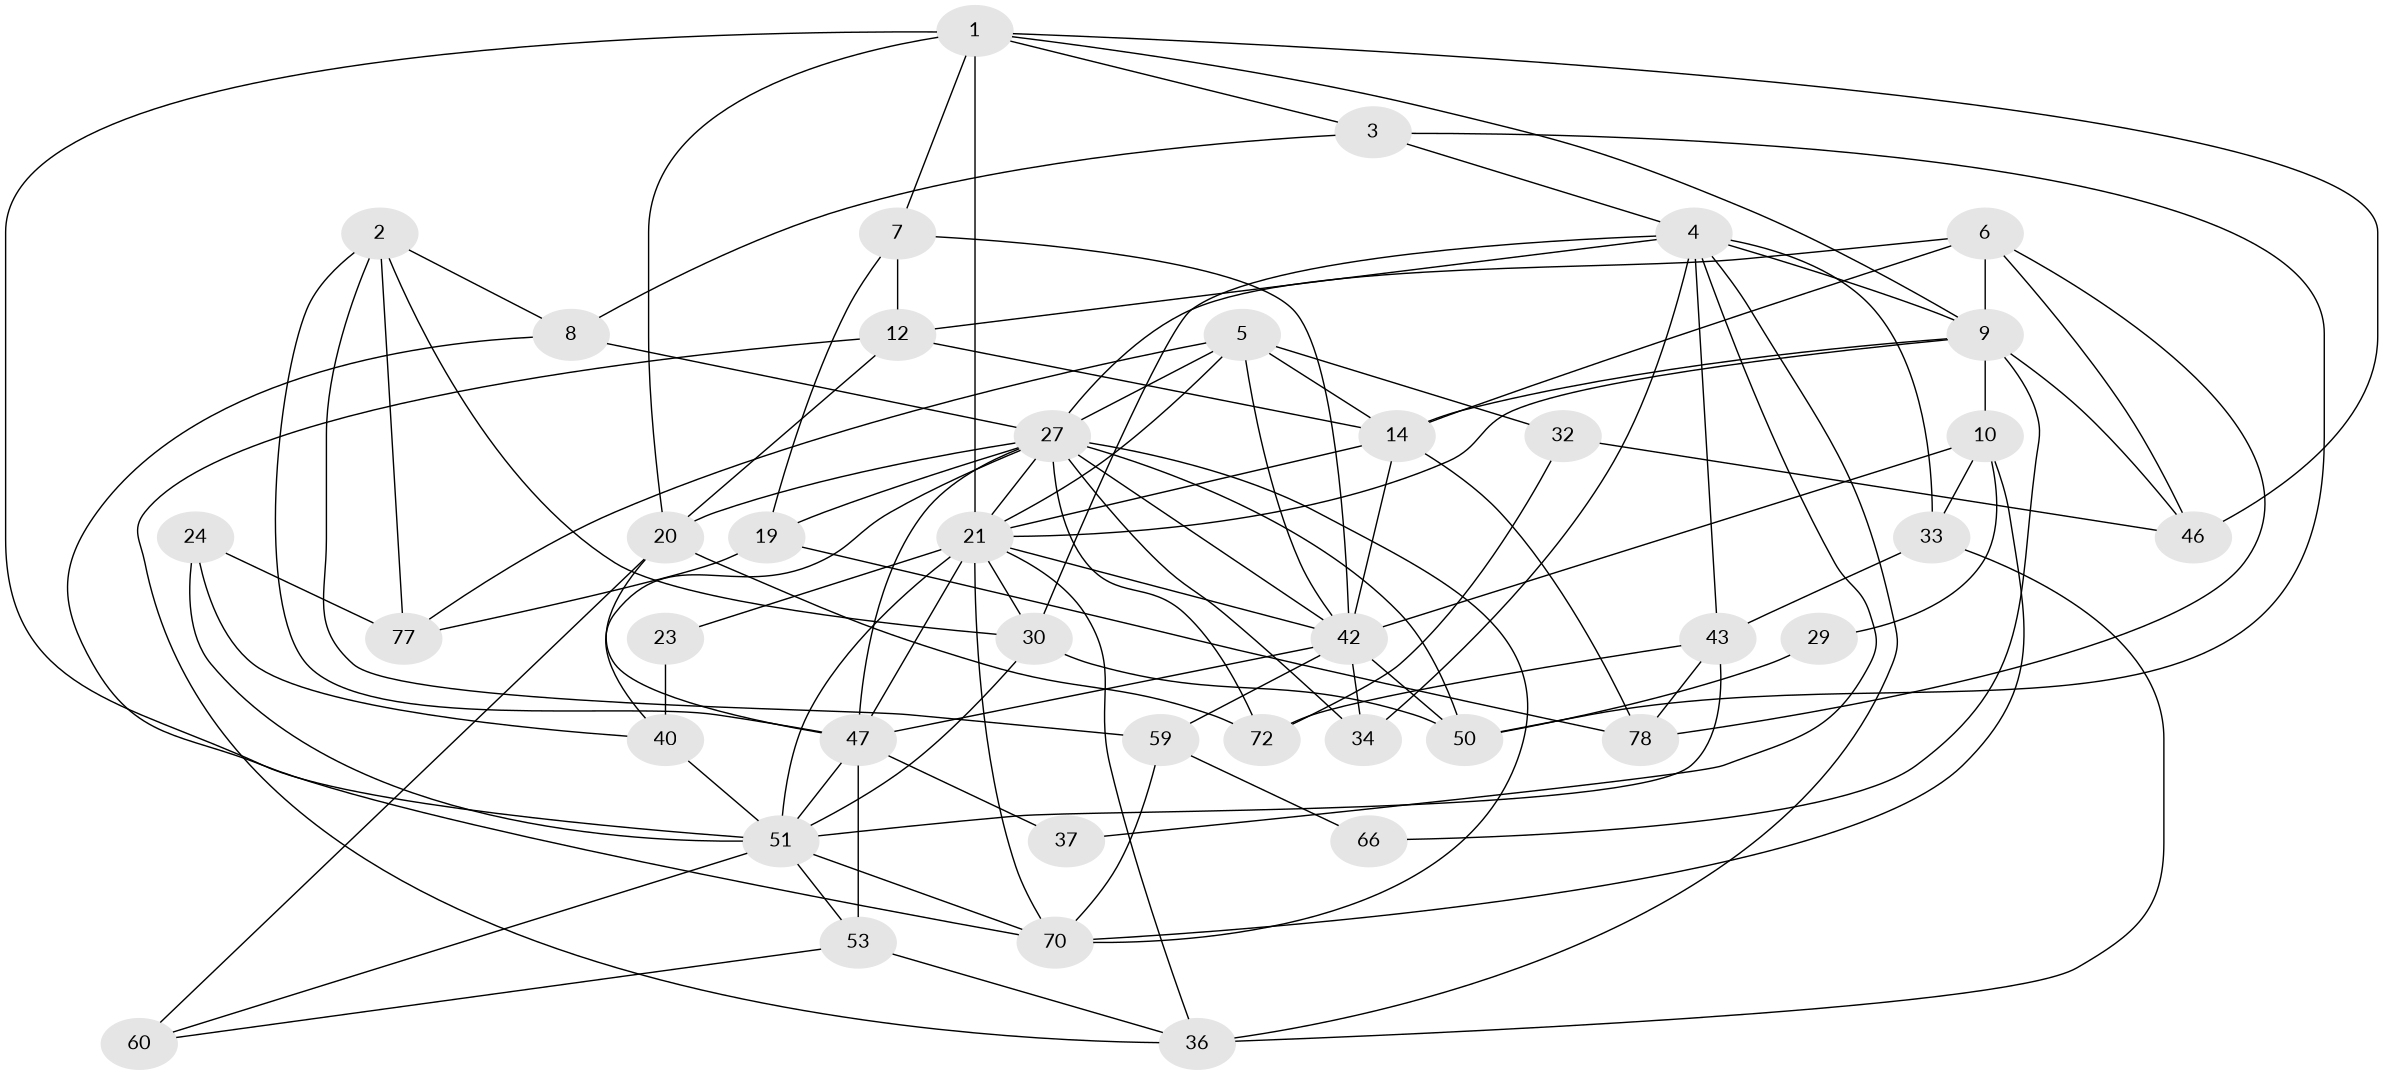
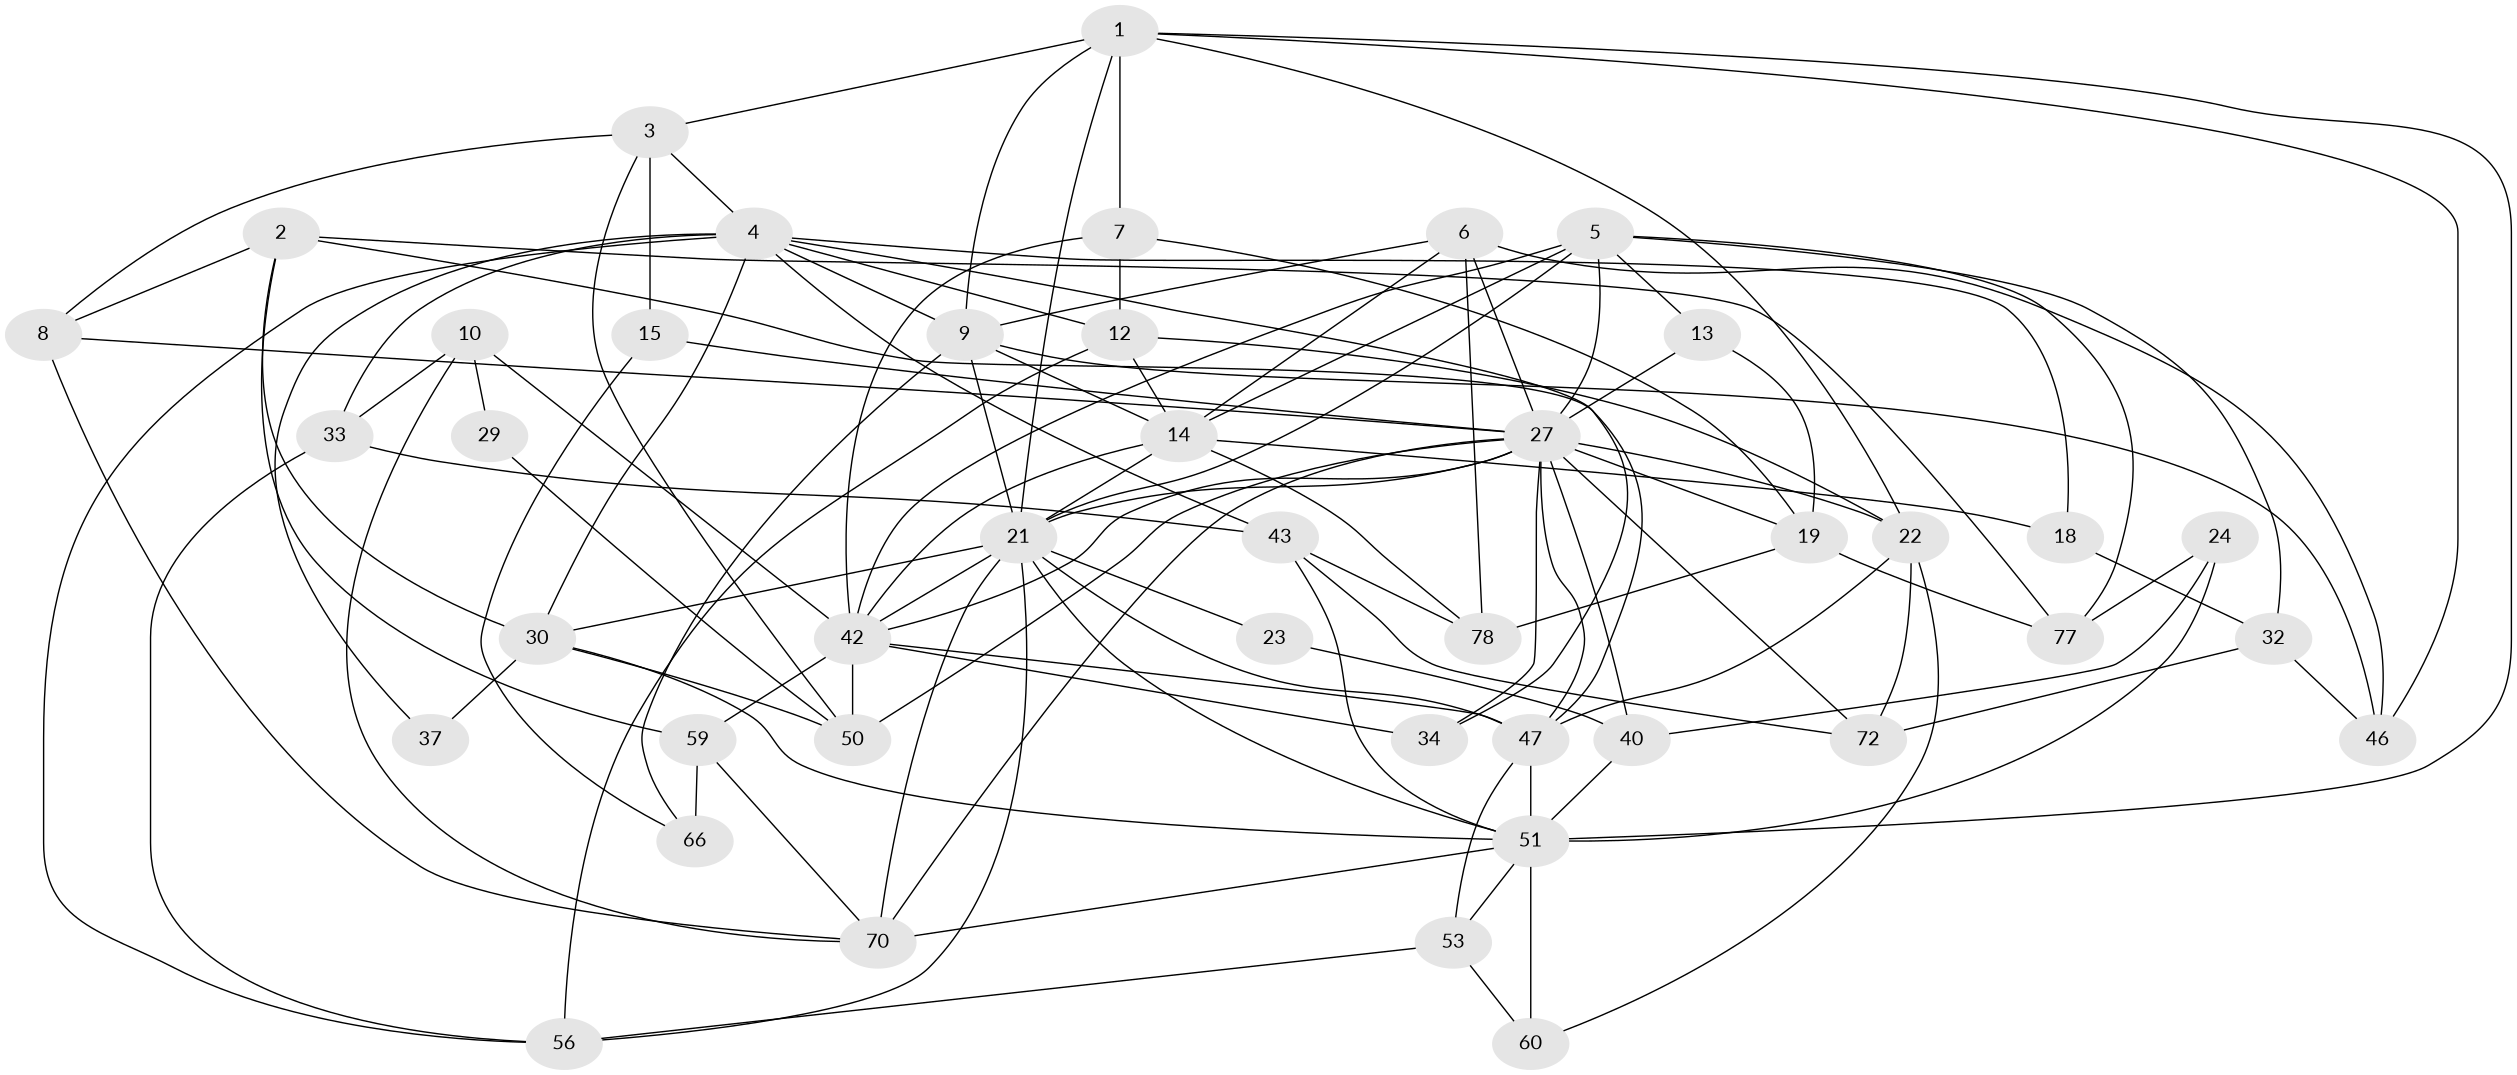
node "15": added
node "13": added
edge "9" -- "10": removed
node "20": label "20" -> "22"
node "18": added
edge "47" -- "37": now "30" -- "37"
node "36": label "36" -> "56"
